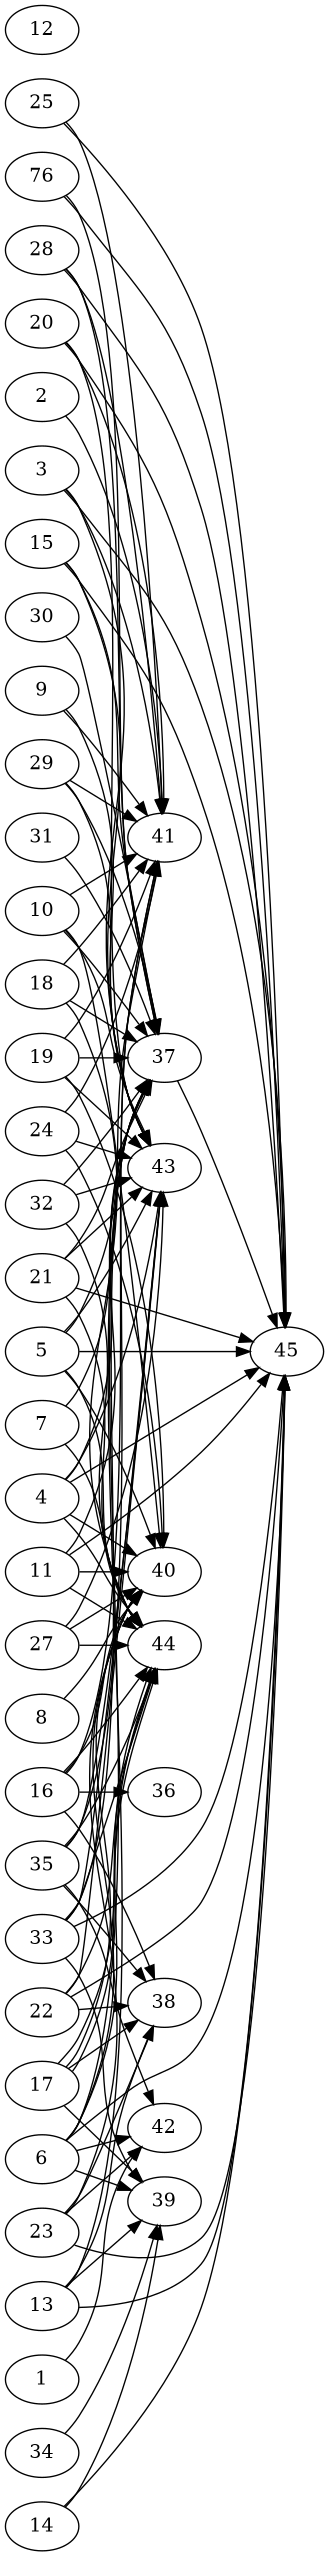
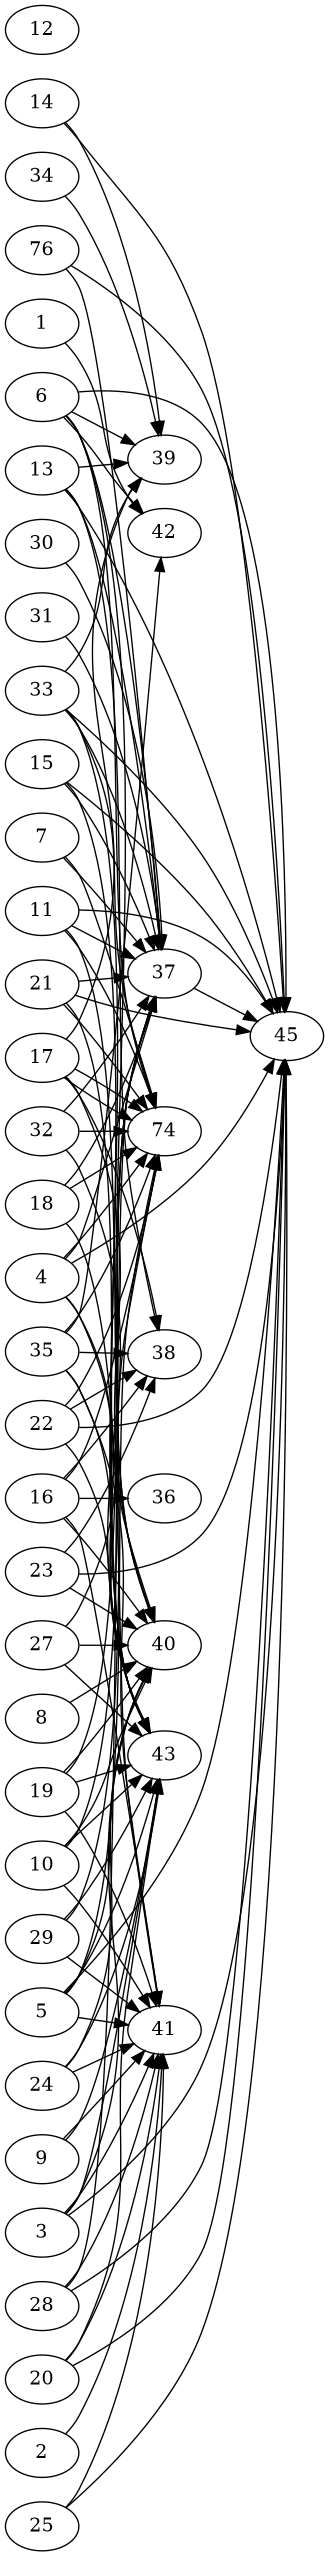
node "44": label "44" -> "74"
edge "3" -> "40": added
edge "23" -> "42": removed
